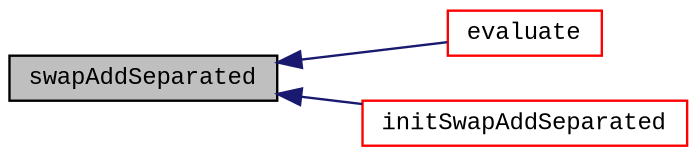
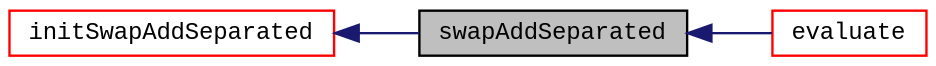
edge "initSwapAddSeparated" -> "swapAddSeparated": reversed
